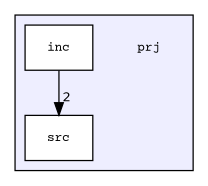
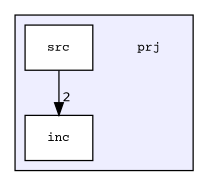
edge "inc" -> "src": reversed
